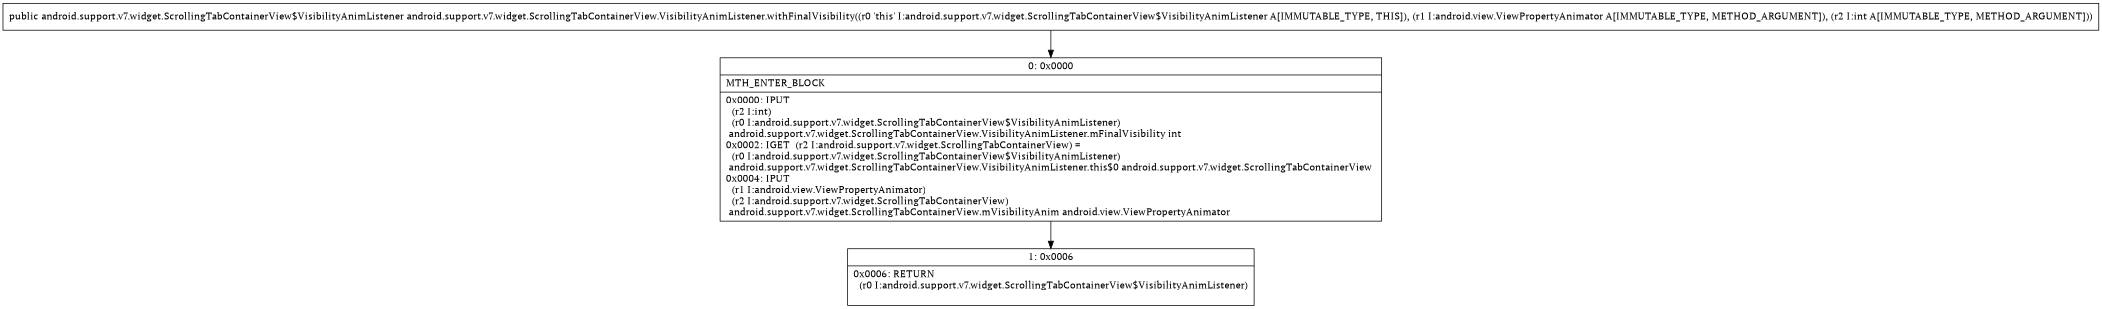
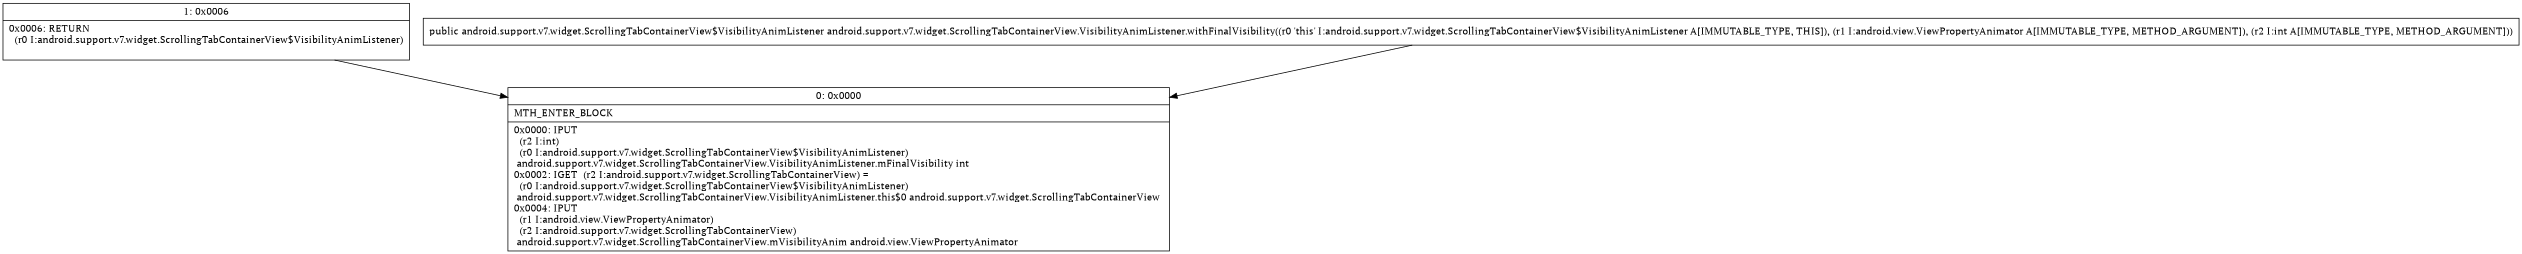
edge "0: 0x0000" -> "1: 0x0006": reversed
